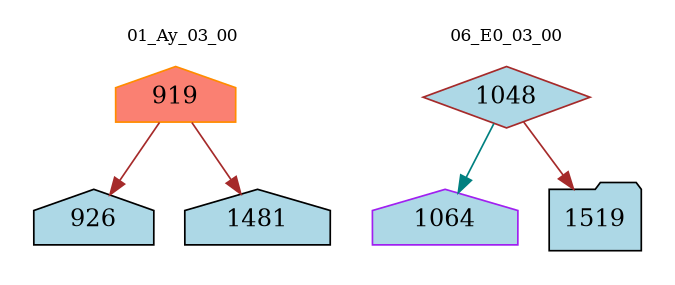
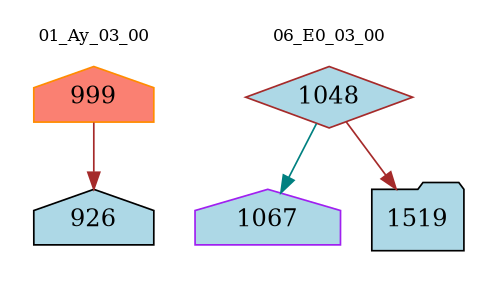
node "919": label "919" -> "999"
node "1481": removed
node "1064": label "1064" -> "1067"
